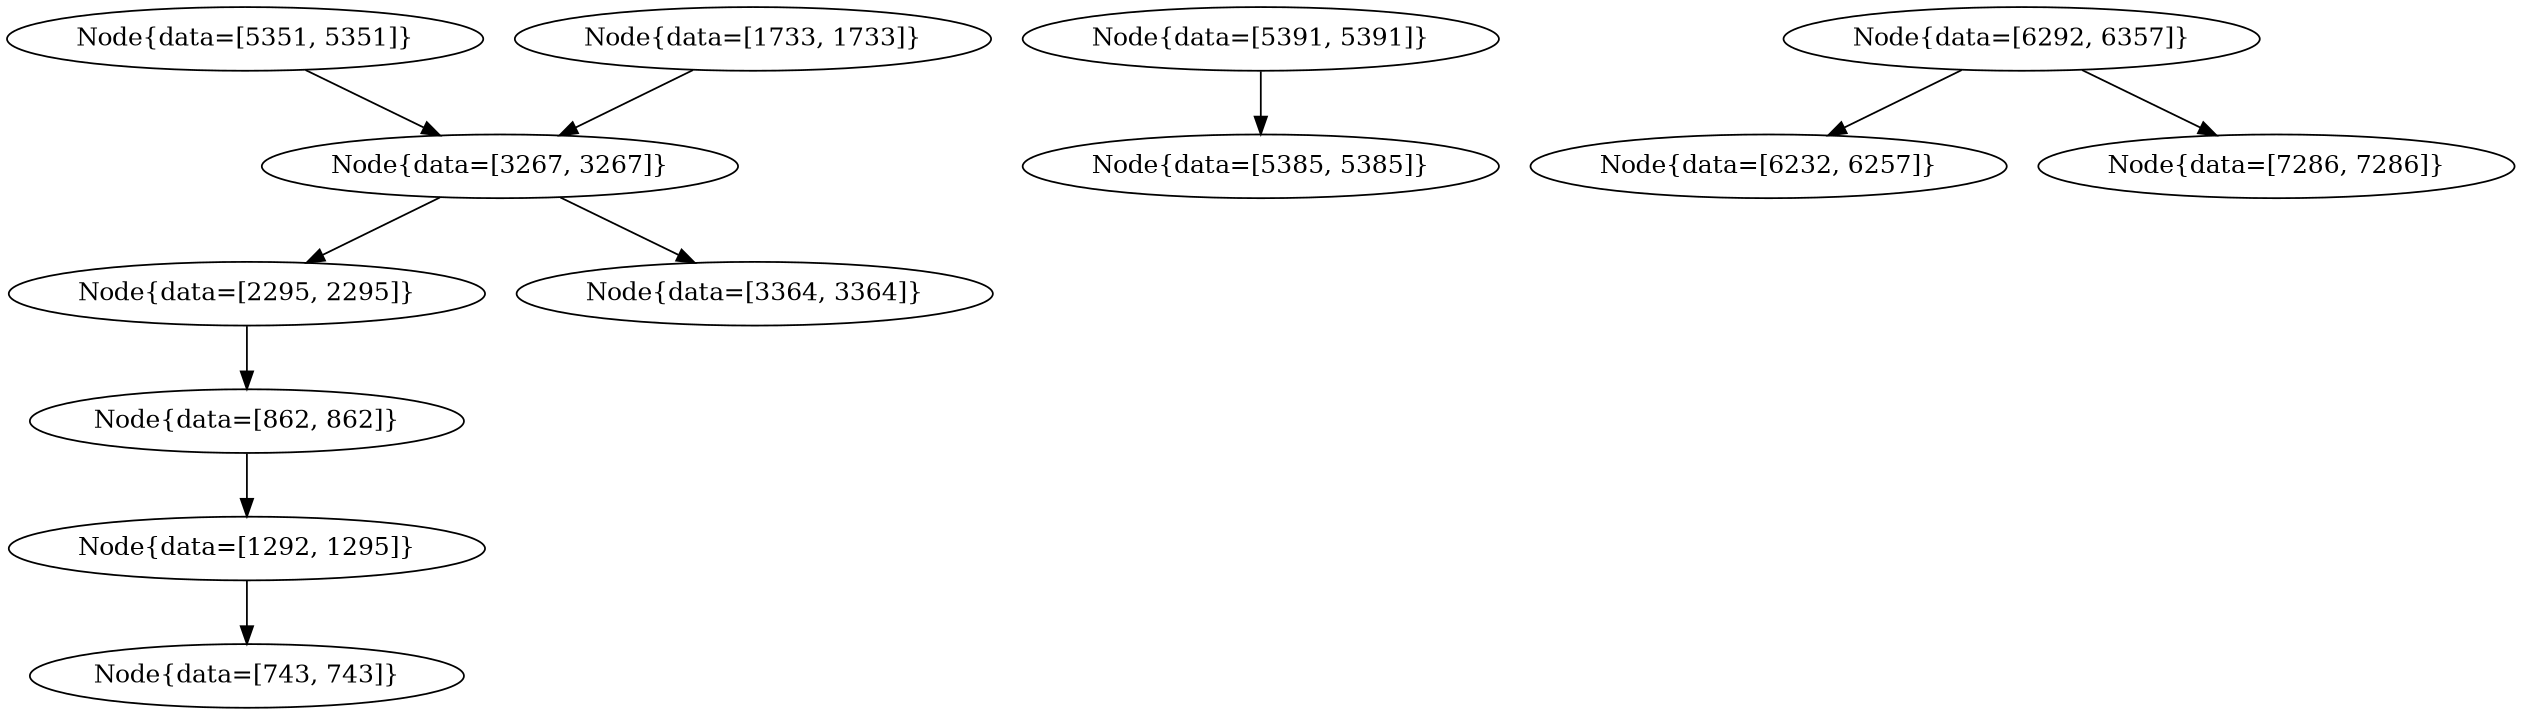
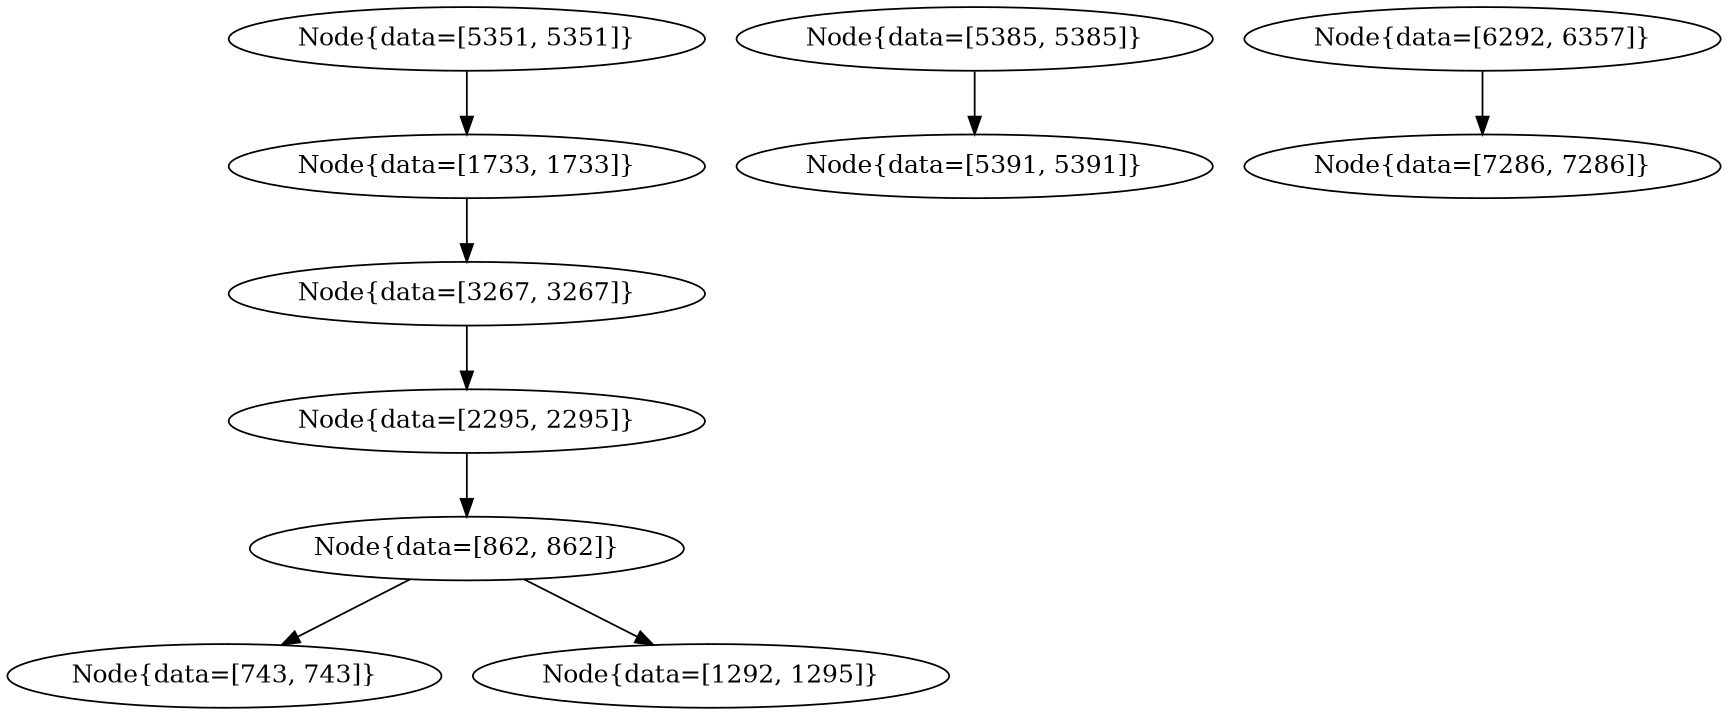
edge "Node{data=[5391, 5391]}" -> "Node{data=[5385, 5385]}": reversed
edge "Node{data=[5351, 5351]}" -> "Node{data=[3267, 3267]}": now "Node{data=[5351, 5351]}" -> "Node{data=[1733, 1733]}"
node "Node{data=[6232, 6257]}": removed
node "Node{data=[3364, 3364]}": removed
edge "Node{data=[1292, 1295]}" -> "Node{data=[743, 743]}": now "Node{data=[862, 862]}" -> "Node{data=[743, 743]}"
